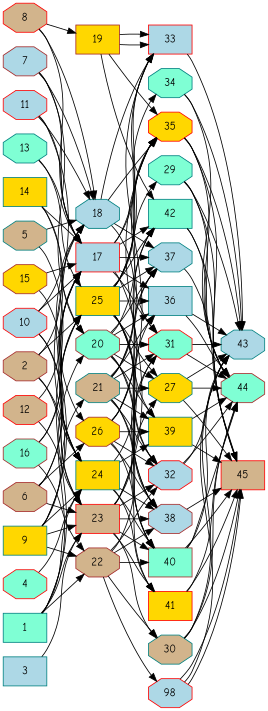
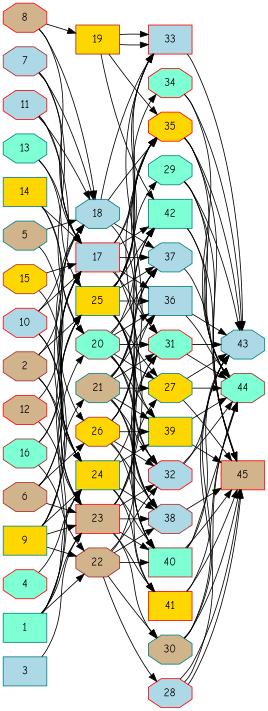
node "34": color teal -> red
node "98": label "98" -> "28"
